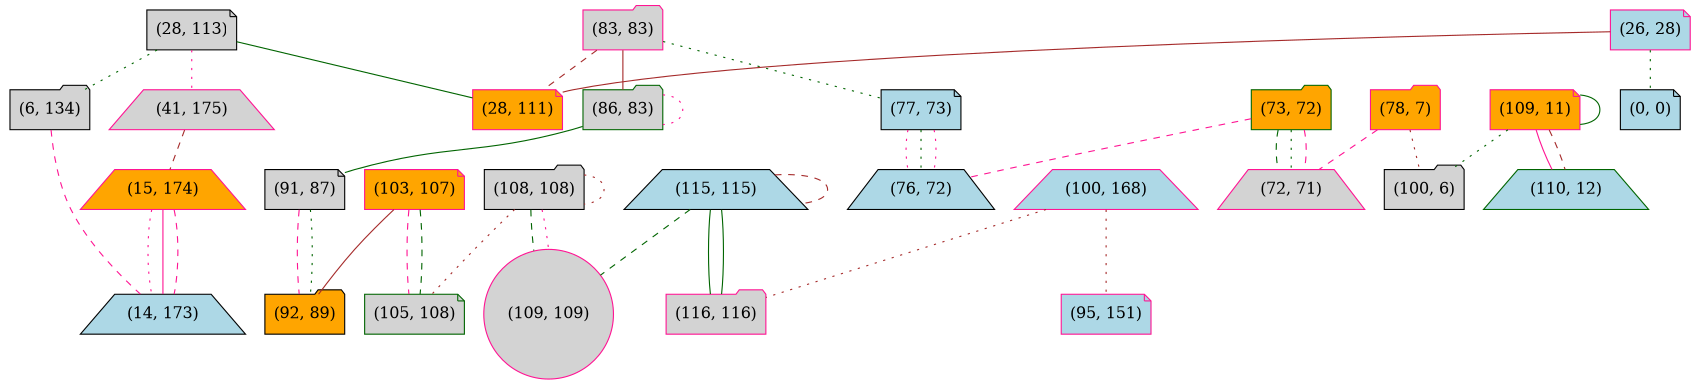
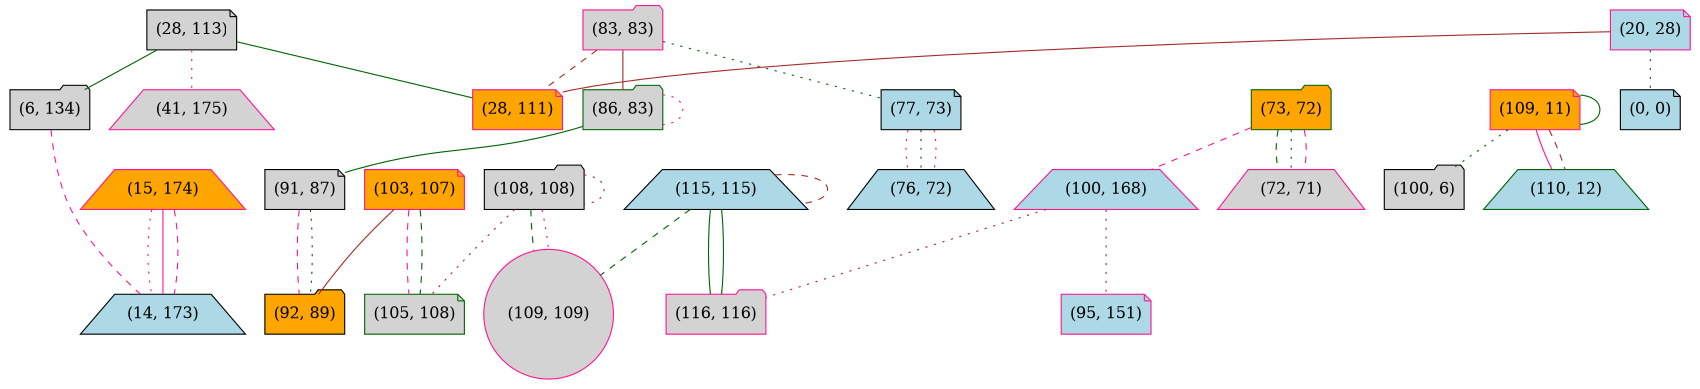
node "(26, 28)": label "(26, 28)" -> "(20, 28)"
edge "(28, 113)" -- "(6, 134)": style dotted -> solid
node "(78, 7)": removed
edge "(73, 72)" -- "(76, 72)": now "(73, 72)" -- "(100, 168)"
edge "(41, 175)" -- "(15, 174)": removed
